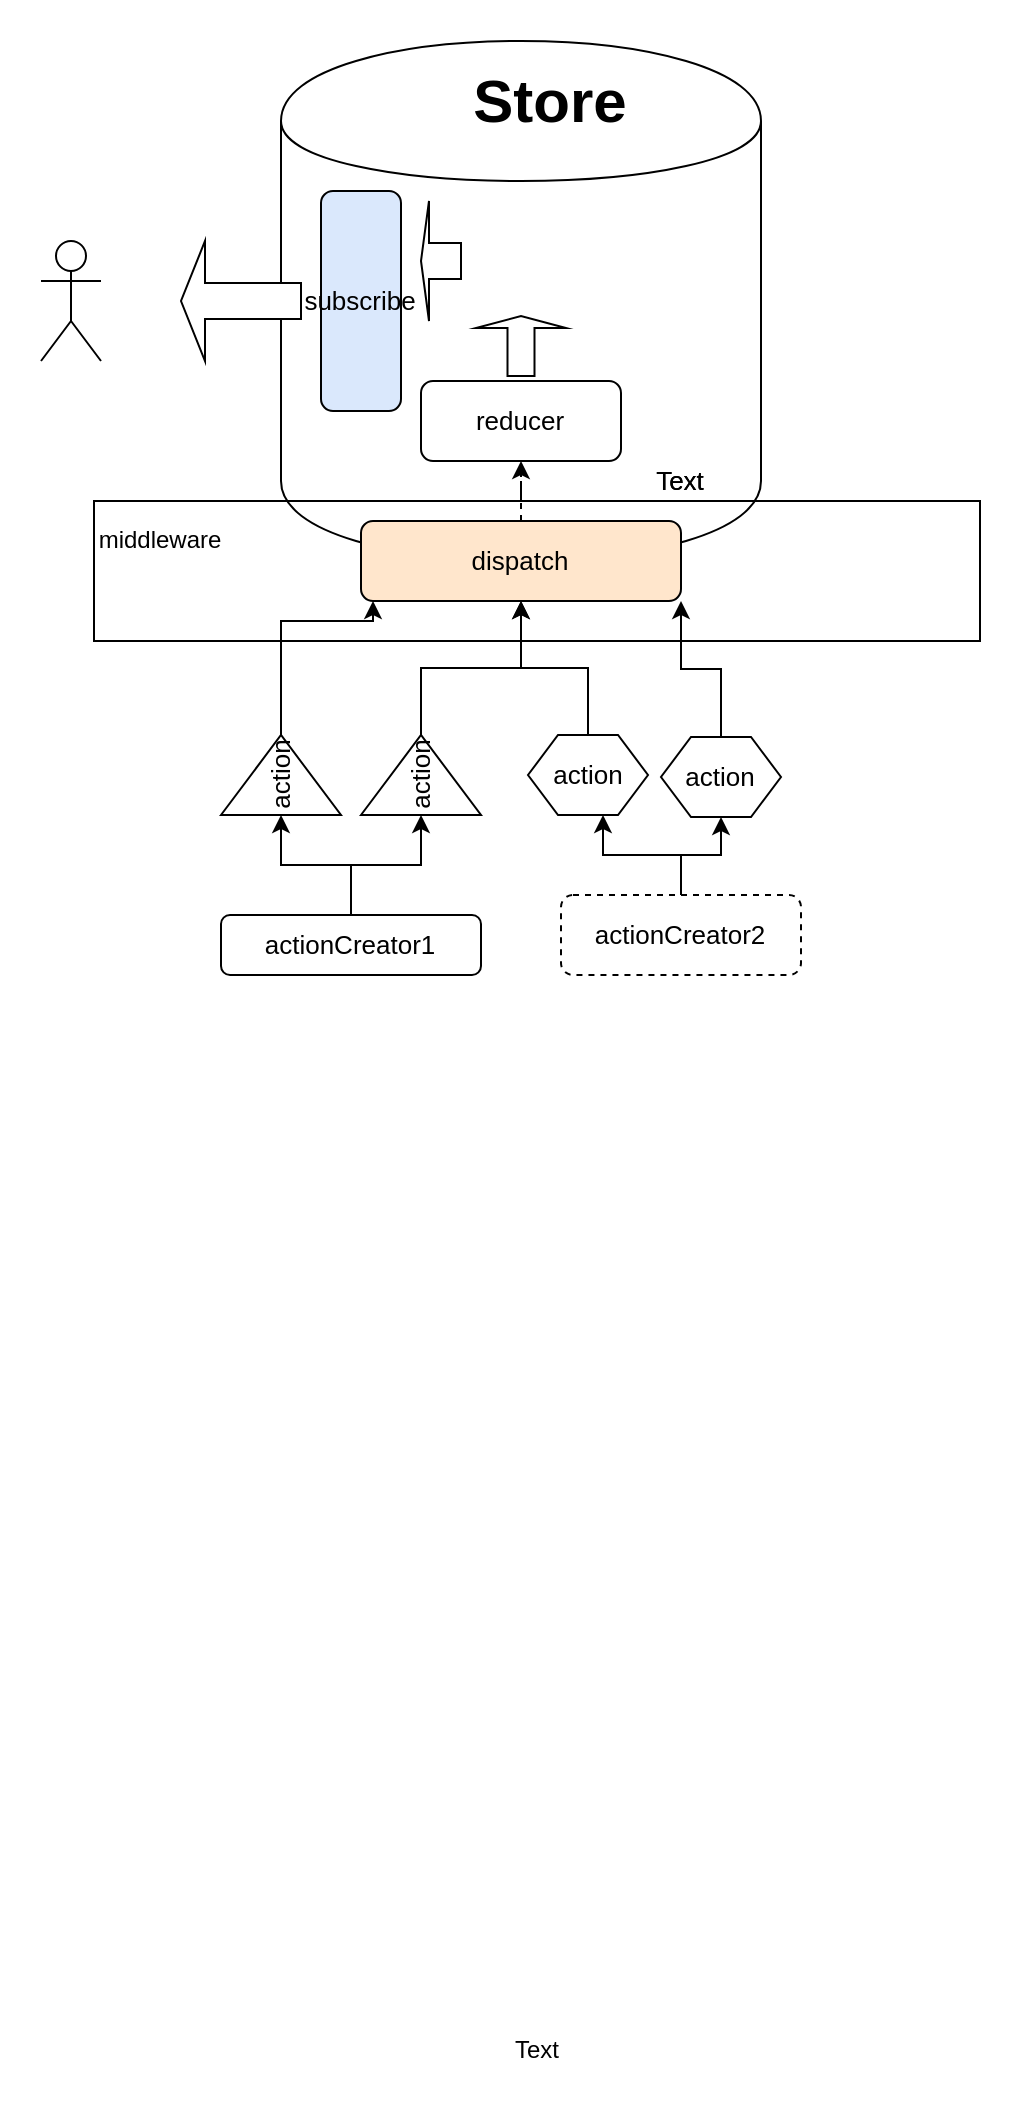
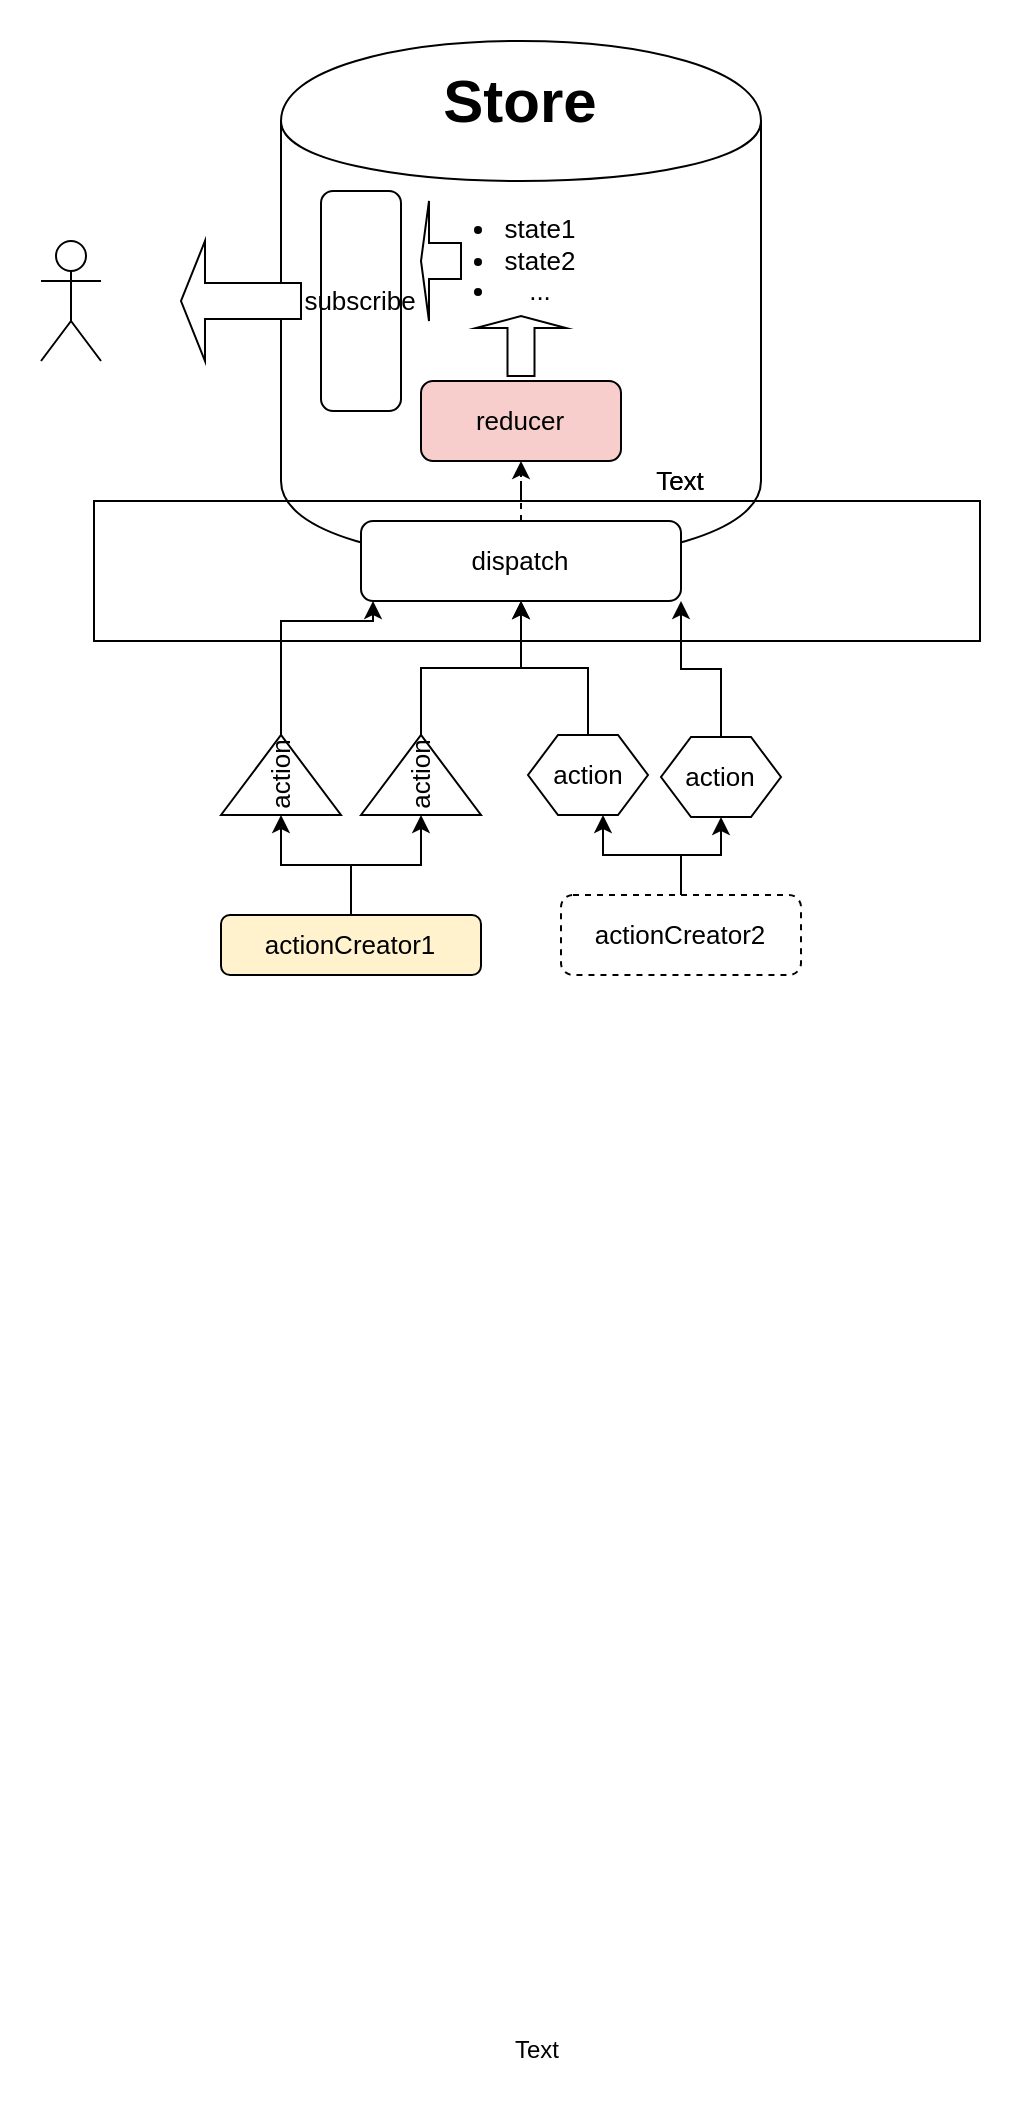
node "Store": moved (551, 101) -> (521, 101)
node "state1 state2 ...": added
node "subscribe": fillcolor #dae8fc -> #ffffff
node "reducer": fillcolor #ffffff -> #f8cecc
node "middleware": removed
node "dispatch": fillcolor #ffe6cc -> #ffffff
node "actionCreator1": fillcolor #ffffff -> #fff2cc
